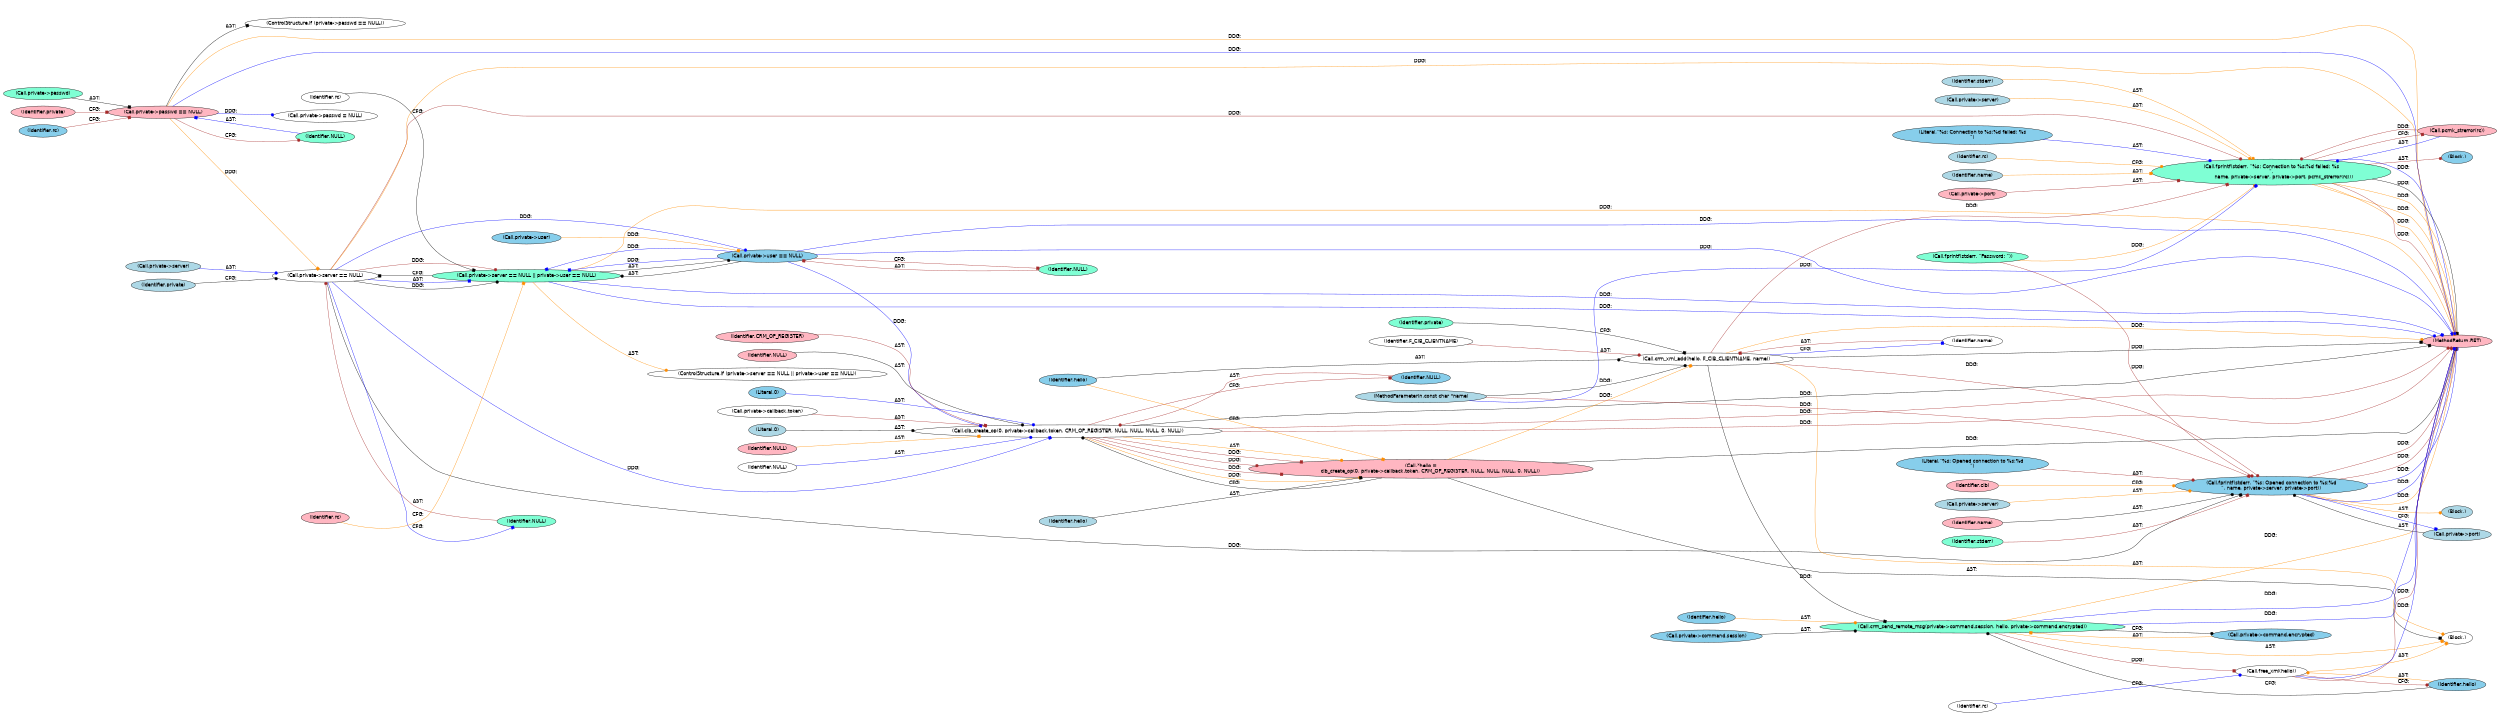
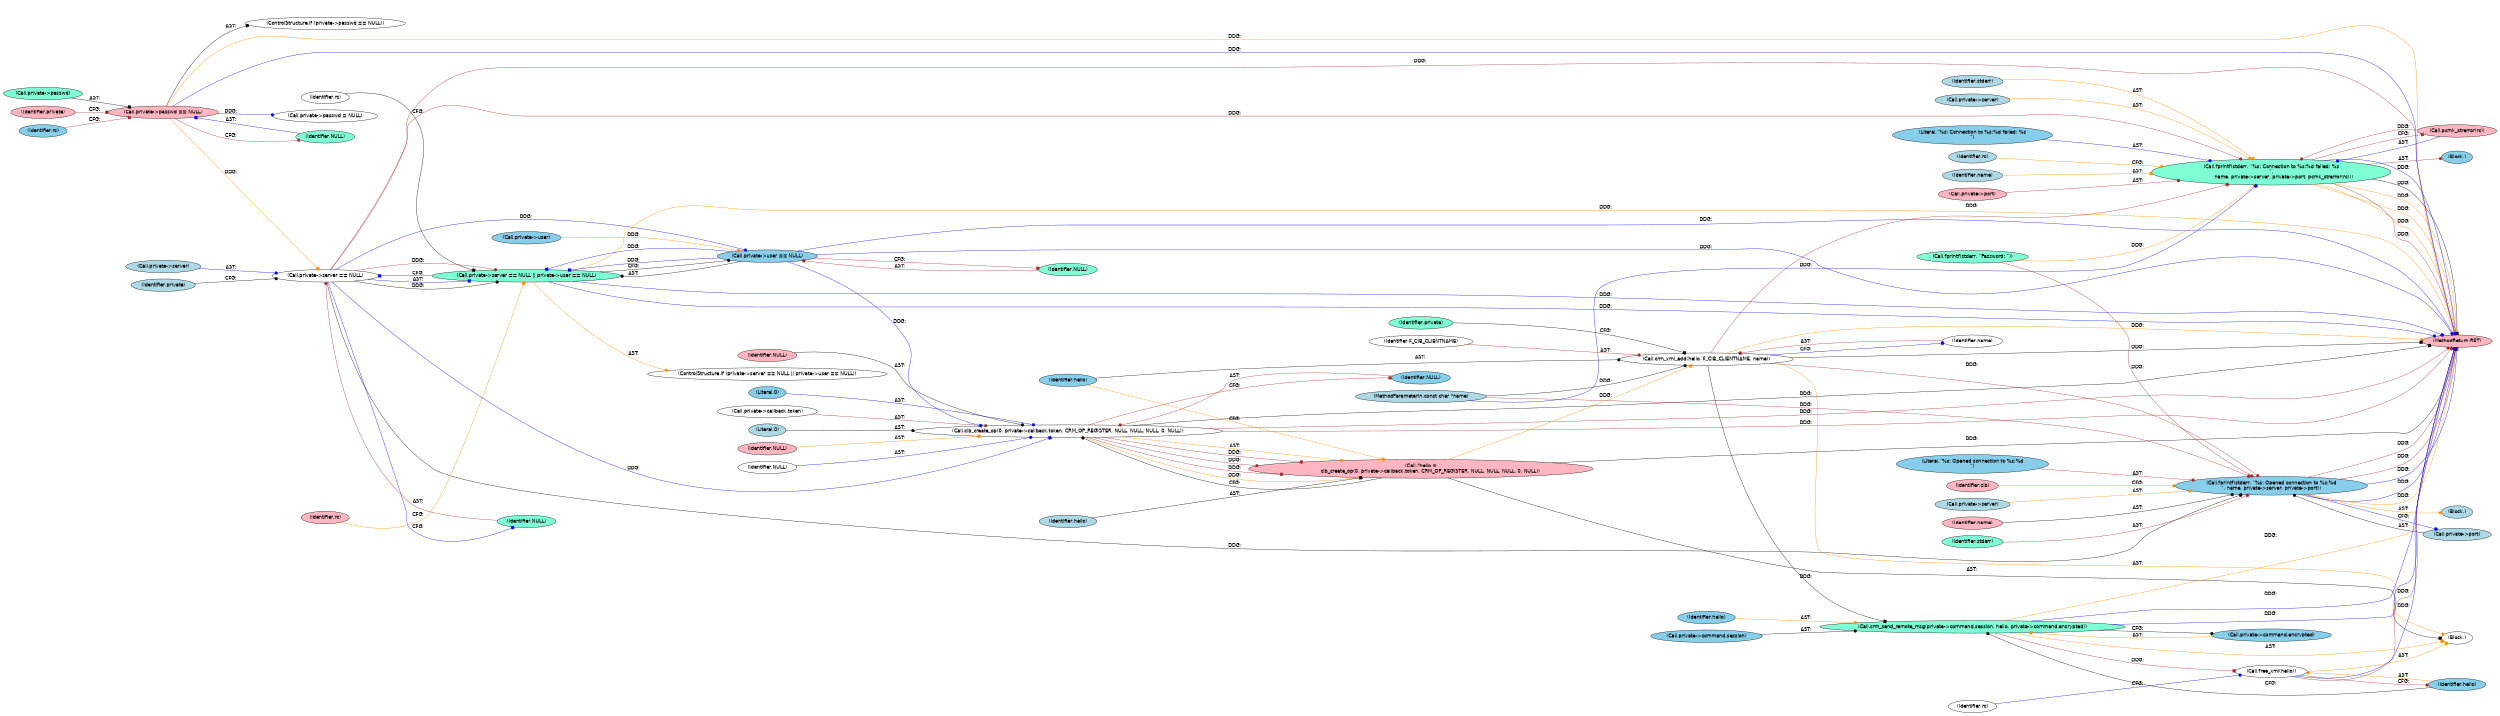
edge "(Call,private->server == NULL)" -> "(MethodReturn,RET)": color darkorange -> brown
edge "(Call,private->server == NULL || private->user == NULL)" -> "(Call,private->user == NULL)": label "AST: " -> "CFG: "
edge "(Call,private->server == NULL || private->user == NULL)" -> "(Call,private->server == NULL)": color black -> blue
node "(Identifier,CRM_OP_REGISTER)": removed
